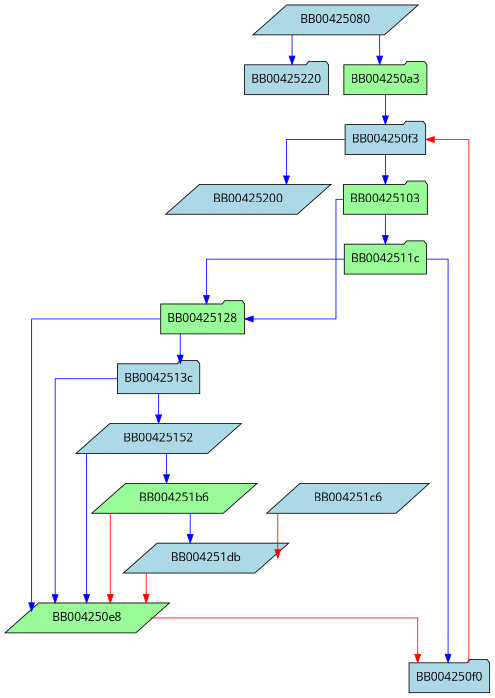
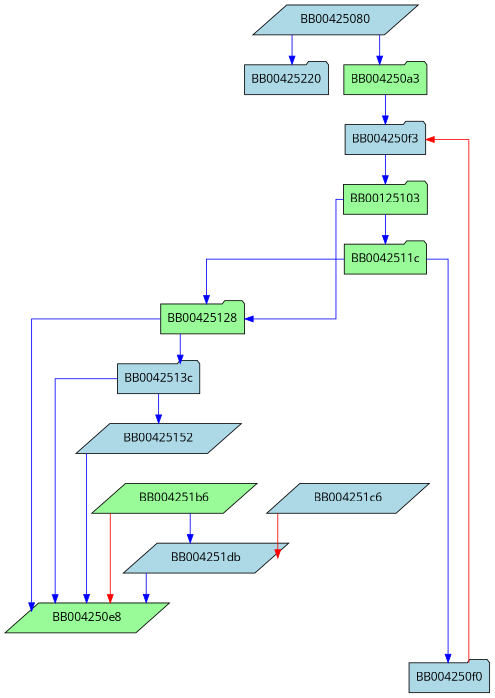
node "BB00425200": removed
node "BB00425103": label "BB00425103" -> "BB00125103"
edge "BB00425152" -> "BB004251b6": removed
edge "BB004251db" -> "BB004250e8": color red -> blue
edge "BB004250e8" -> "BB004250f0": removed
